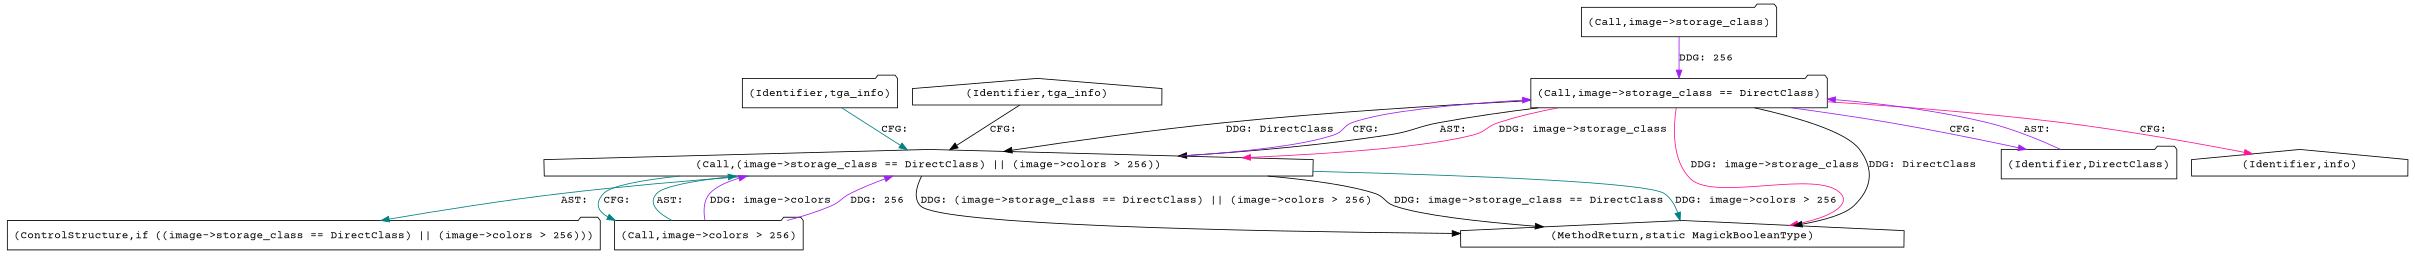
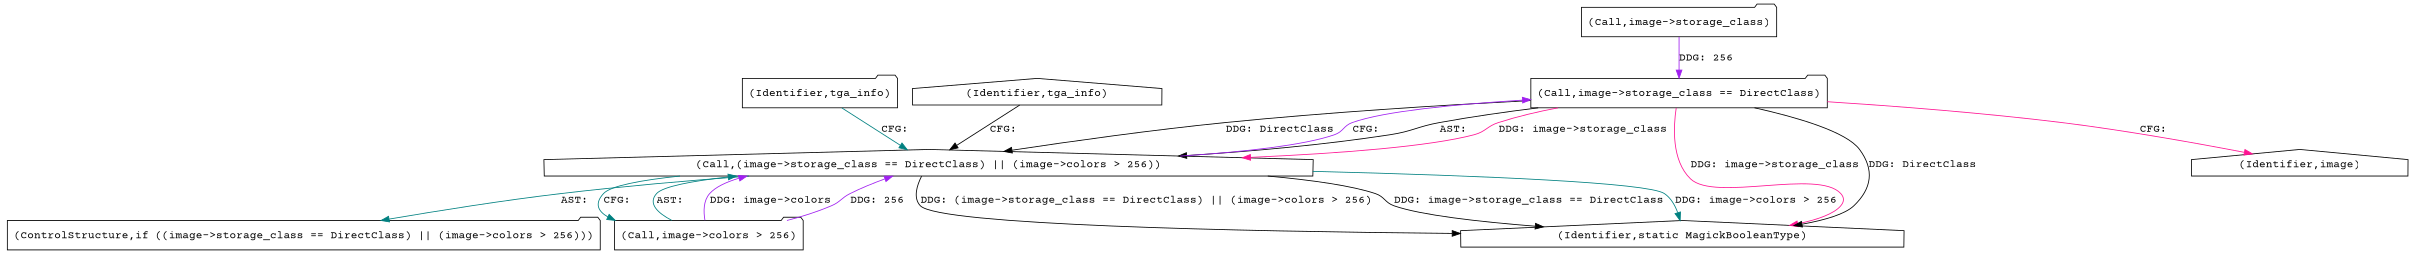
node "(Identifier,DirectClass)": removed
node "(Identifier,info)": label "(Identifier,info)" -> "(Identifier,image)"
node "(MethodReturn,static MagickBooleanType)": label "(MethodReturn,static MagickBooleanType)" -> "(Identifier,static MagickBooleanType)"
